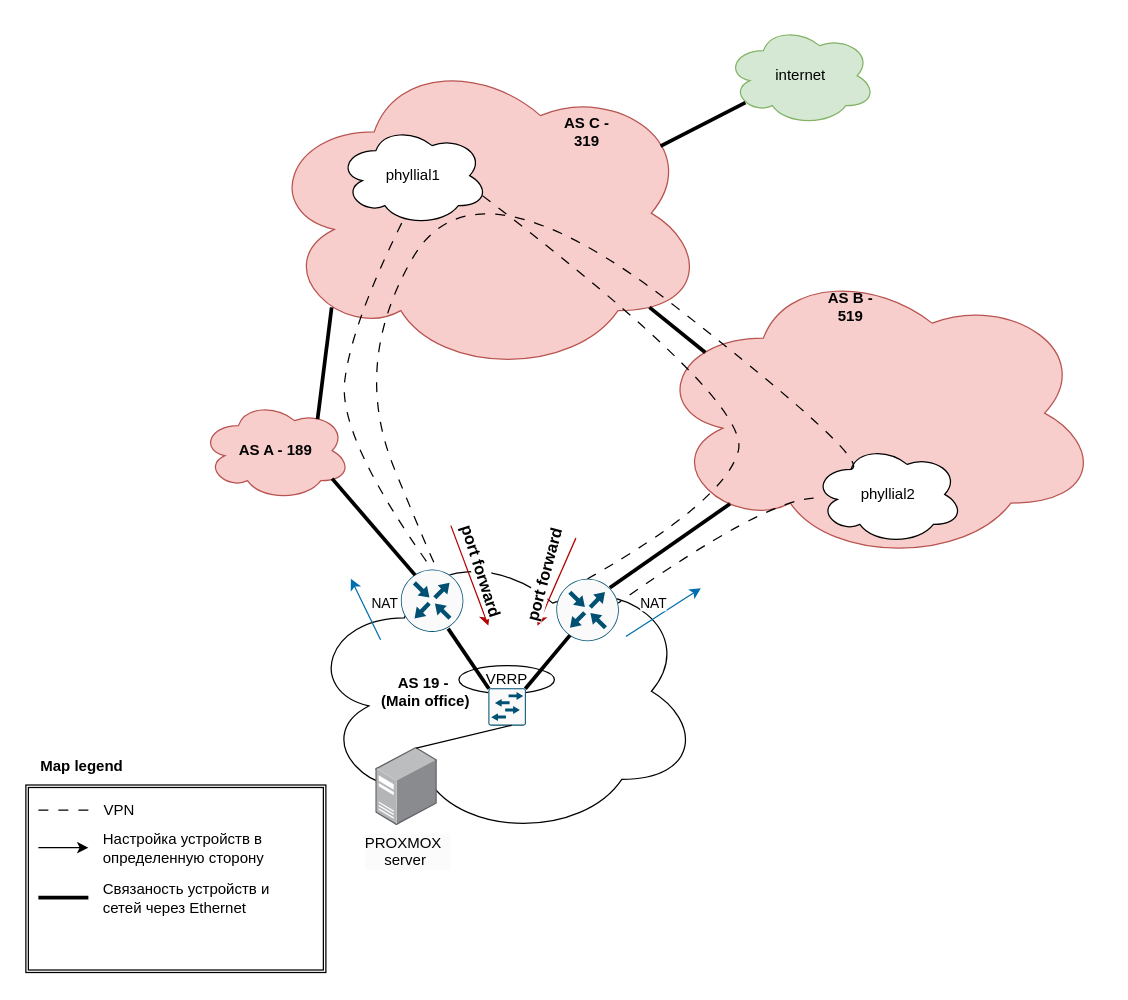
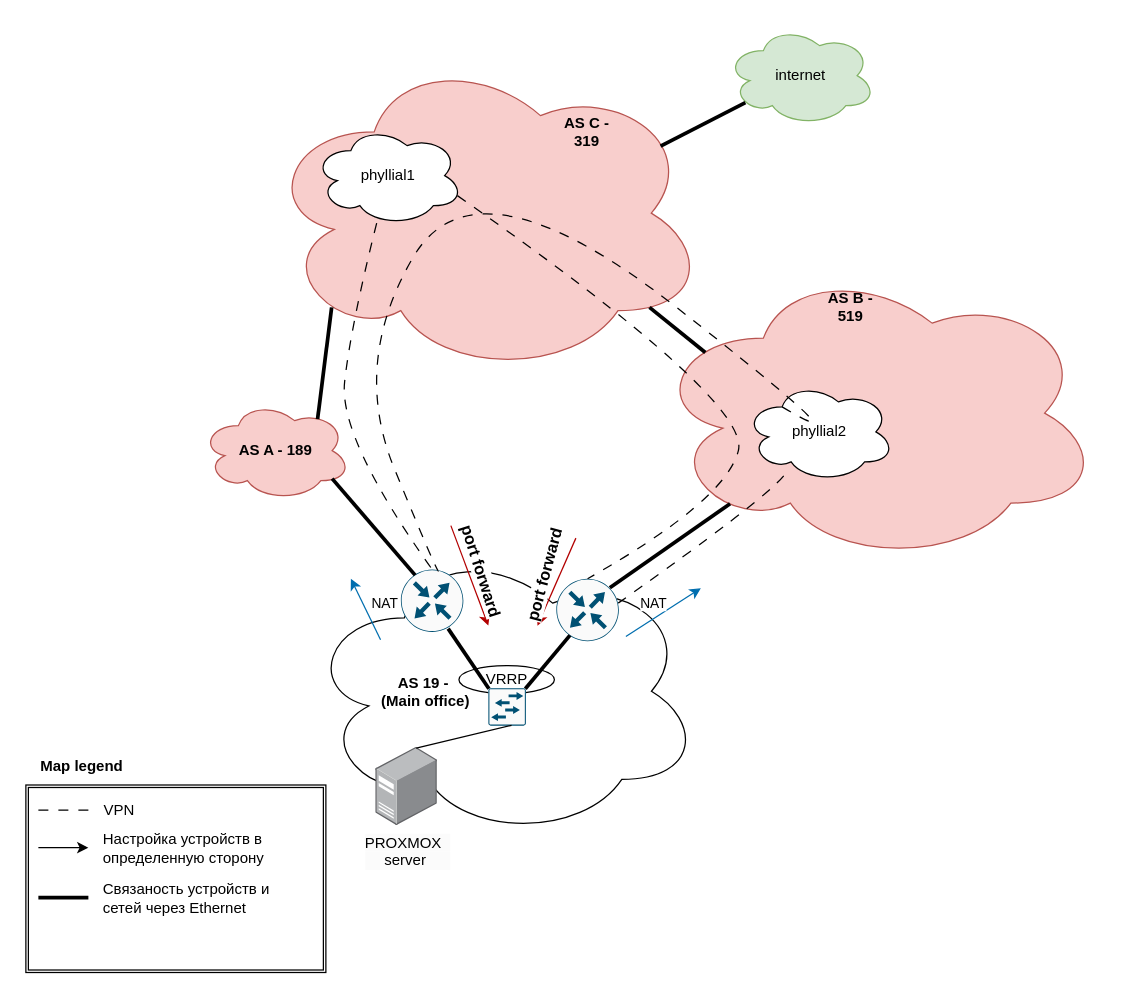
node "phyllial1": moved (413, 176) -> (388, 176)
node "phyllial2": moved (888, 494) -> (819, 432)
